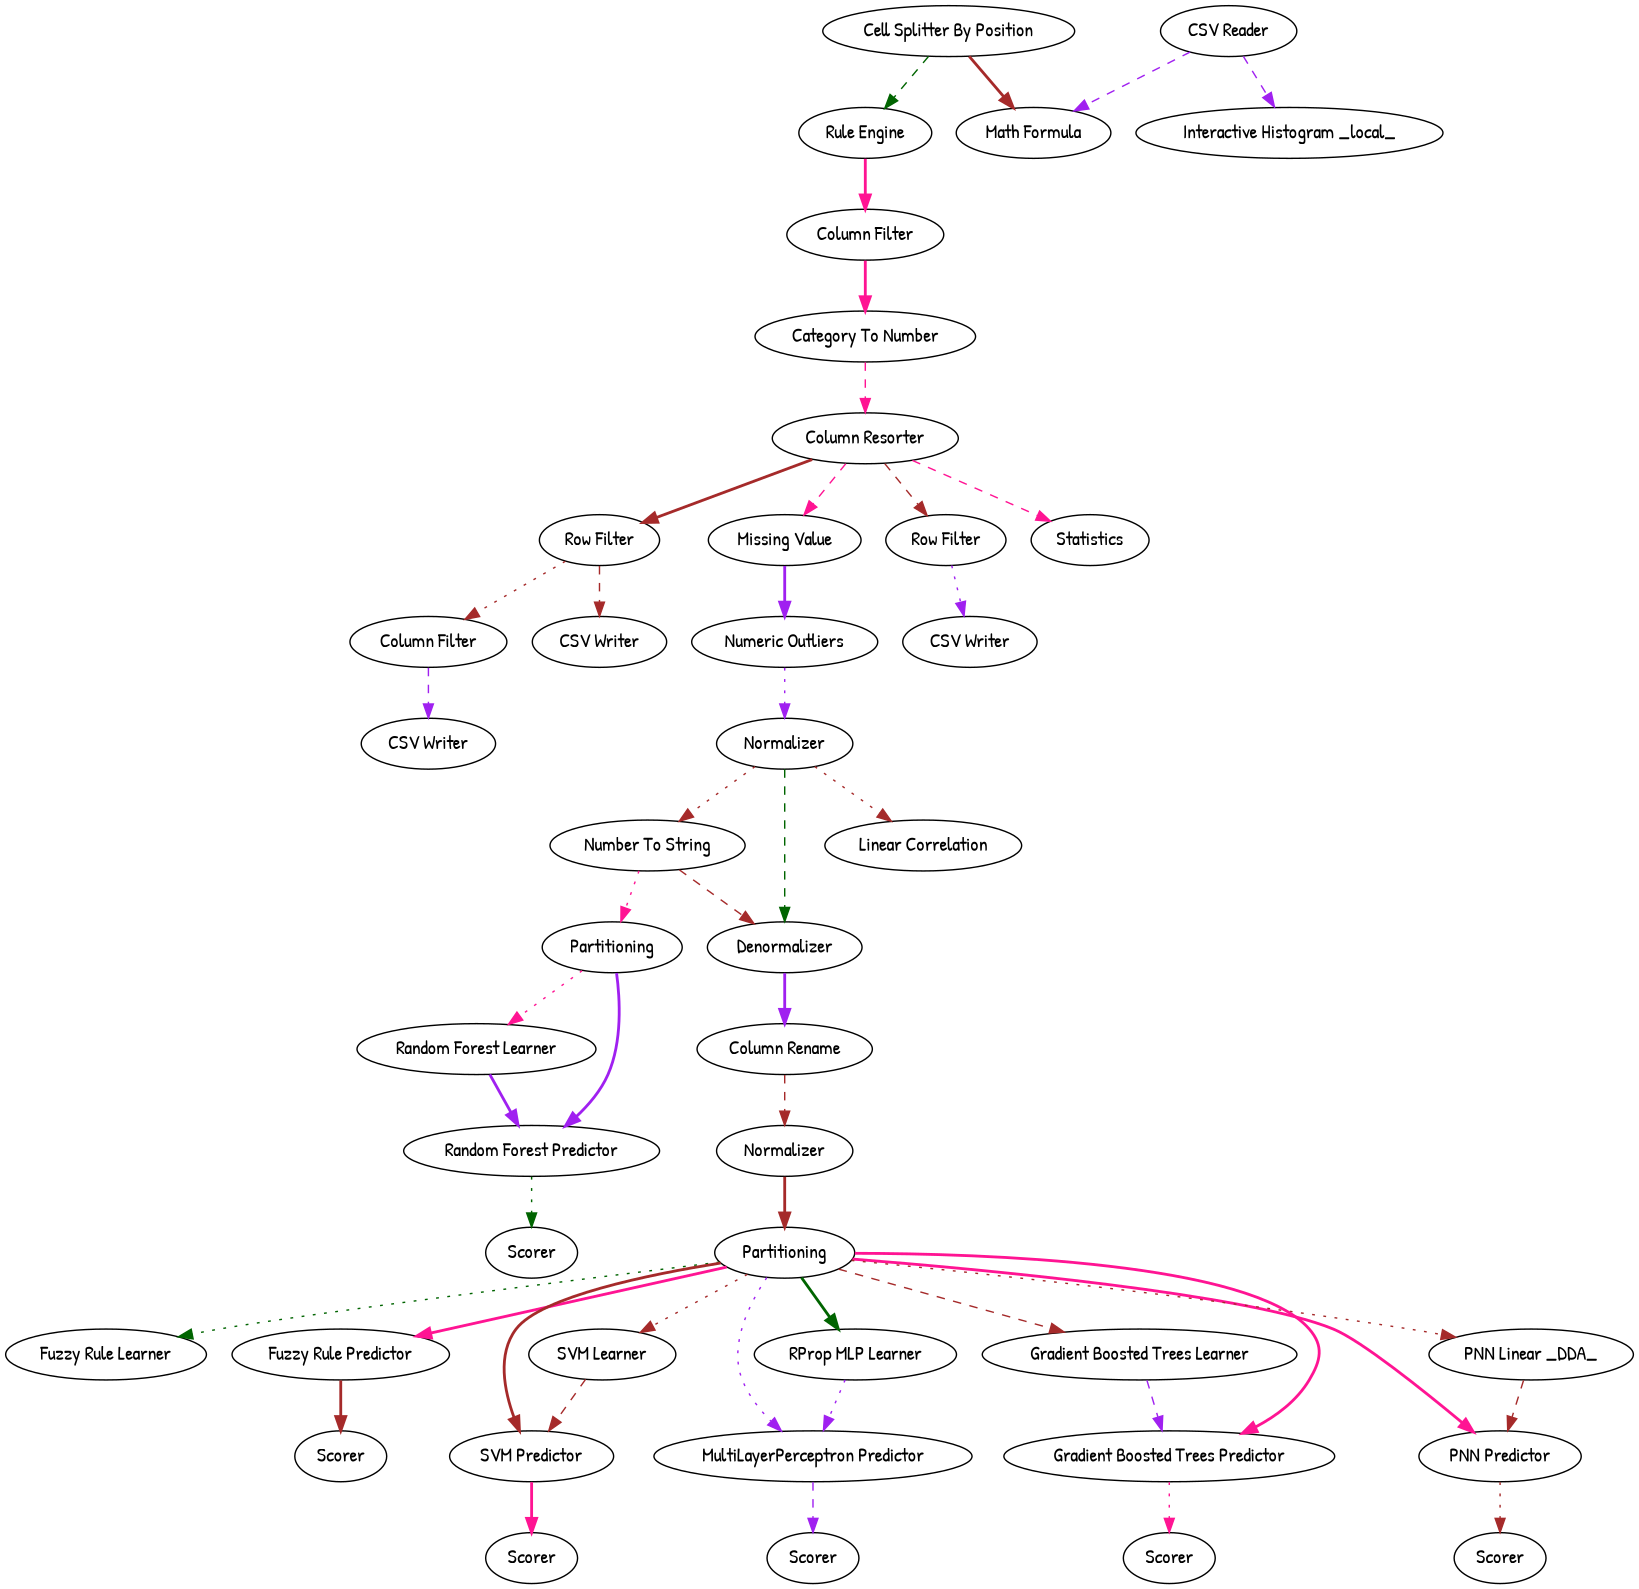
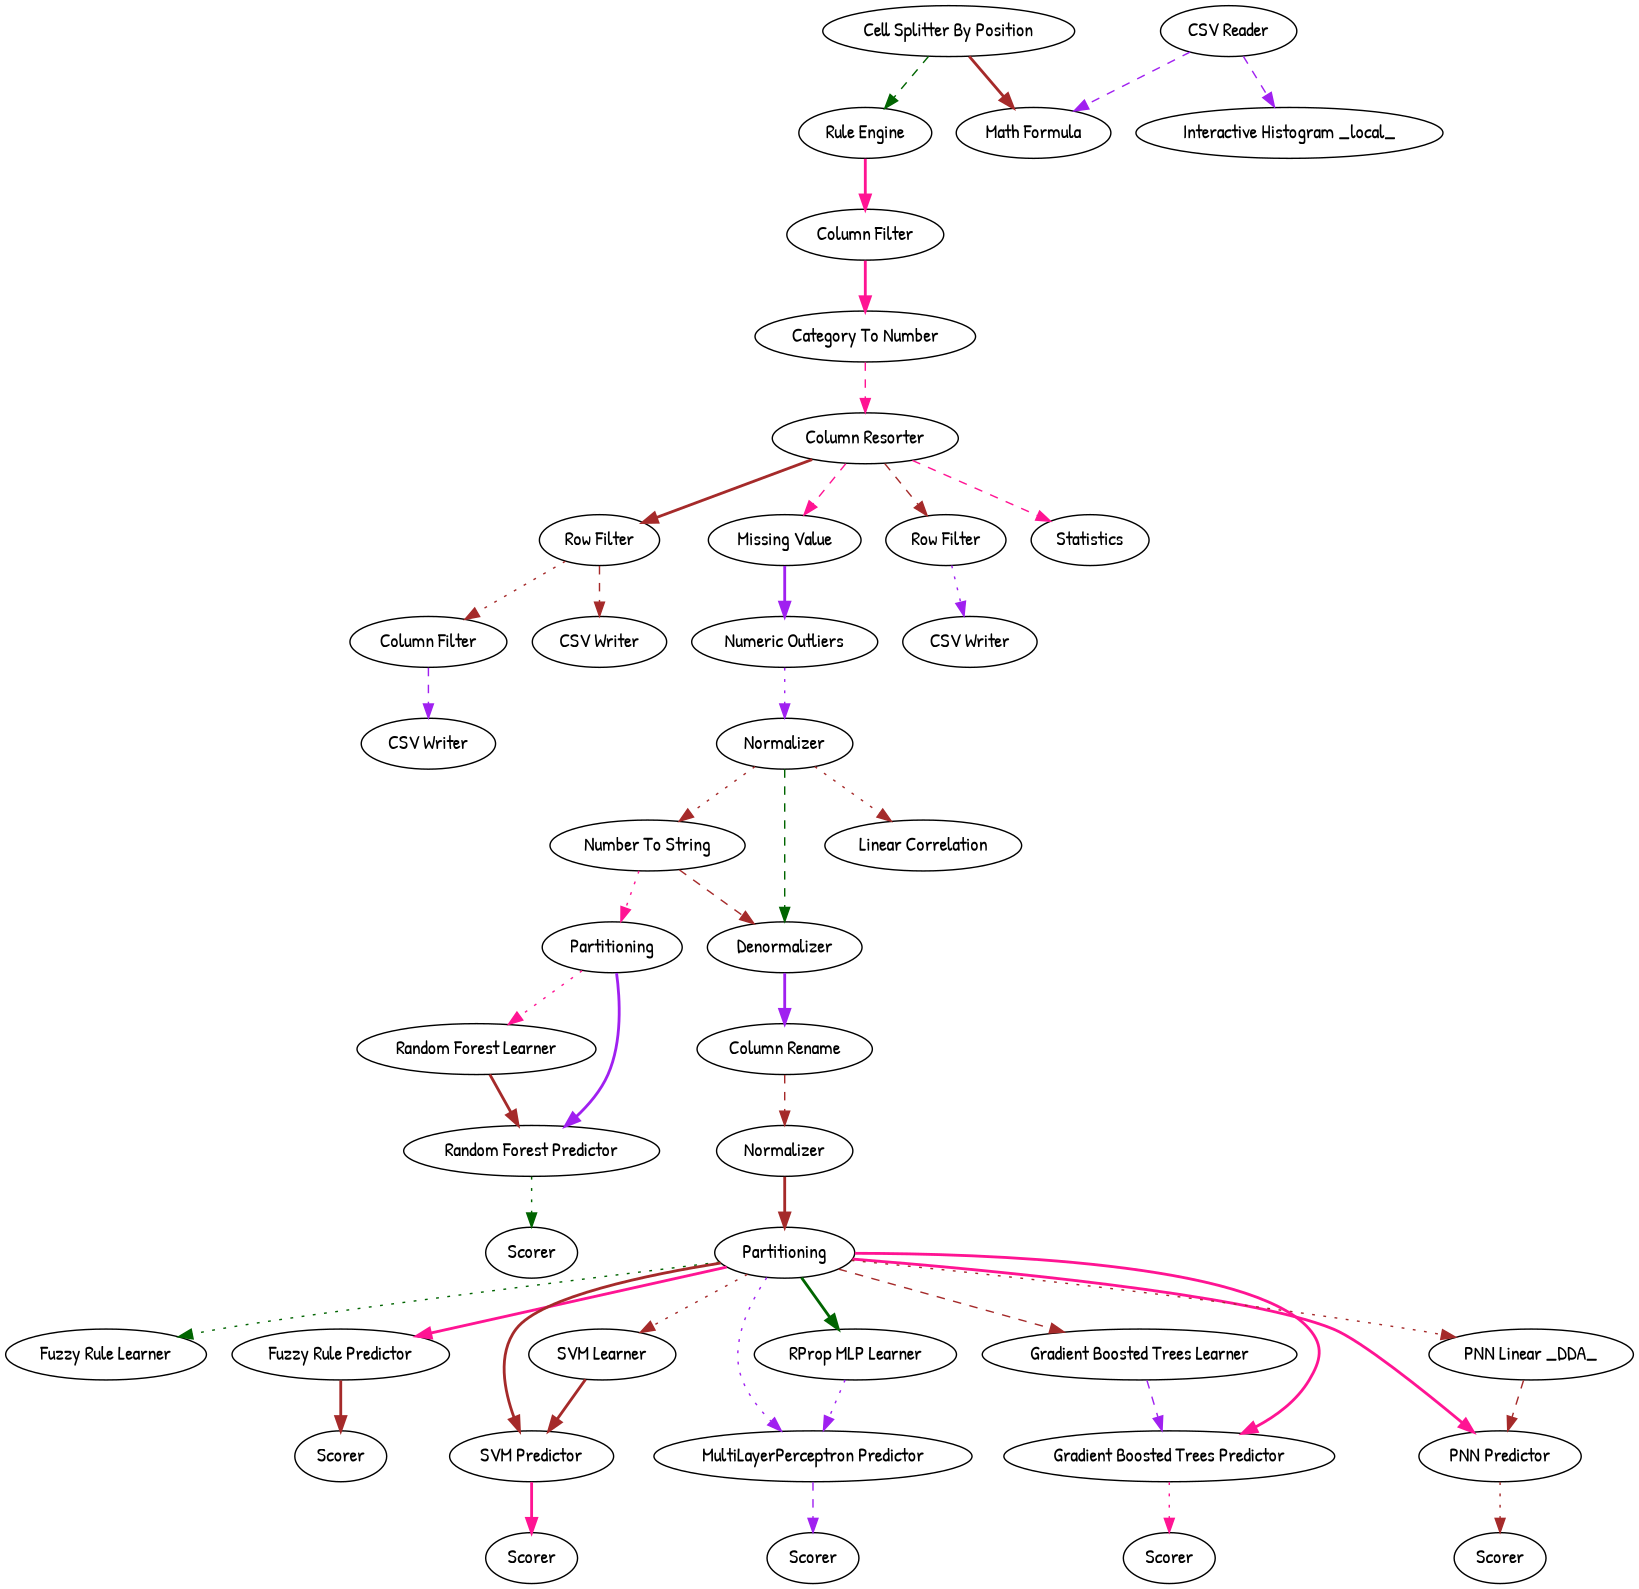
edge "Random Forest Learner" -> "Random Forest Predictor": color purple -> brown
edge "SVM Learner" -> "SVM Predictor": style dashed -> bold
